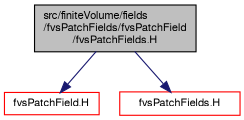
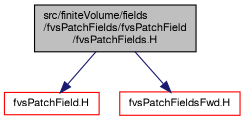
node "fvsPatchFields.H": label "fvsPatchFields.H" -> "fvsPatchFieldsFwd.H"
